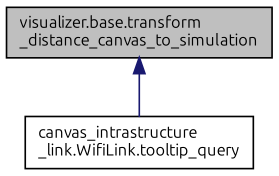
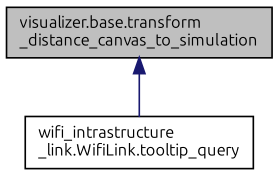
node "canvas_intrastructure _link.WifiLink.tooltip_query": label "canvas_intrastructure _link.WifiLink.tooltip_query" -> "wifi_intrastructure _link.WifiLink.tooltip_query"
